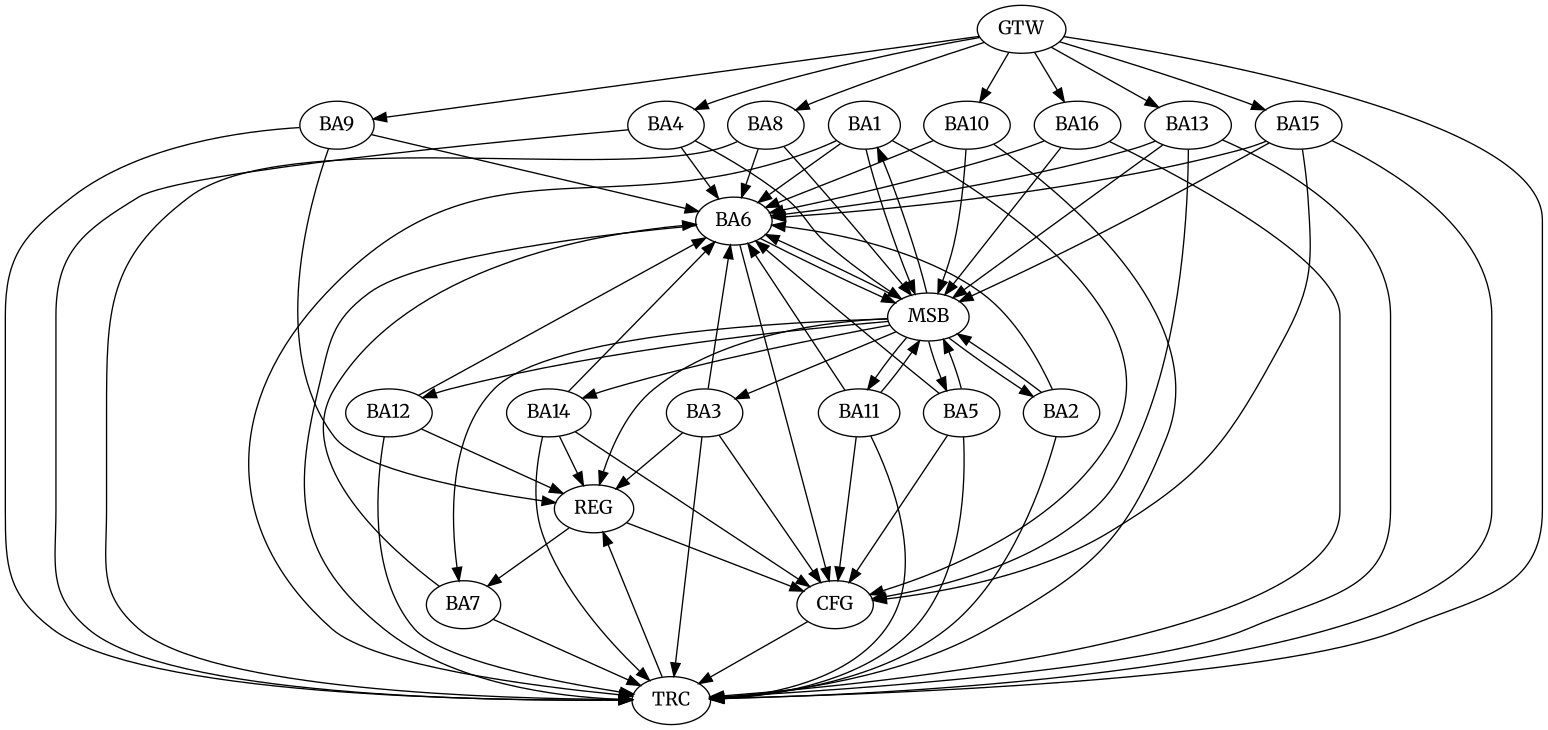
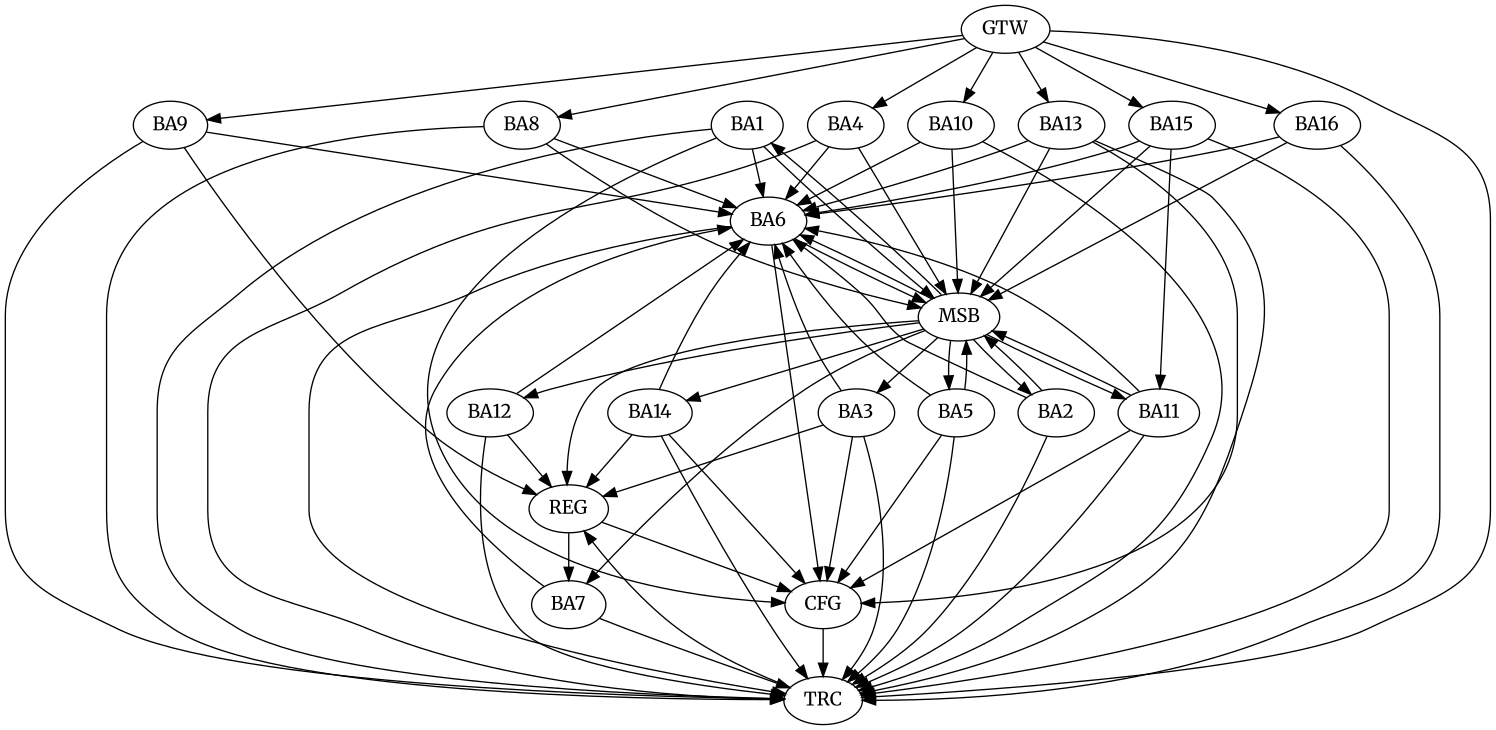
edge "BA15" -> "CFG": now "BA15" -> "BA11"
